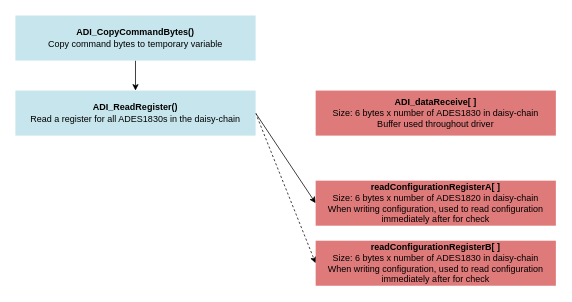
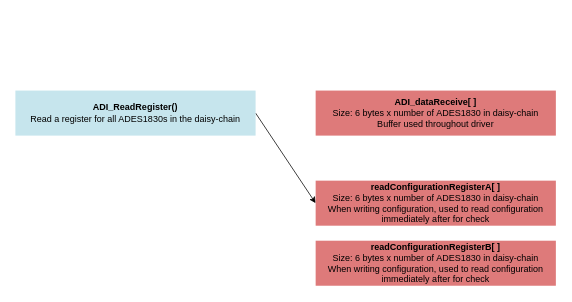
node "ADI_CopyCommandBytes() Copy command bytes to temporary variable": removed
edge "ADI_CopyCommandBytes() Copy command bytes to temporary variable" -> "ADI_ReadRegister() Read a register for all ADES1830s in the daisy-chain": removed
edge "ADI_ReadRegister() Read a register for all ADES1830s in the daisy-chain" -> "readConfigurationRegisterB[ ] Size: 6 bytes x number of ADES1830 in daisy-chain When writing configuration, used to read configuration immediately after for check": removed
node "readConfigurationRegisterA[ ] Size: 6 bytes x number of ADES1820 in daisy-chain When writing configuration, used to read configuration immediately after for check": label "readConfigurationRegisterA[ ] Size: 6 bytes x number of ADES1820 in daisy-chain When writing configuration, used to read configuration immediately after for check" -> "readConfigurationRegisterA[ ] Size: 6 bytes x number of ADES1830 in daisy-chain When writing configuration, used to read configuration immediately after for check"
